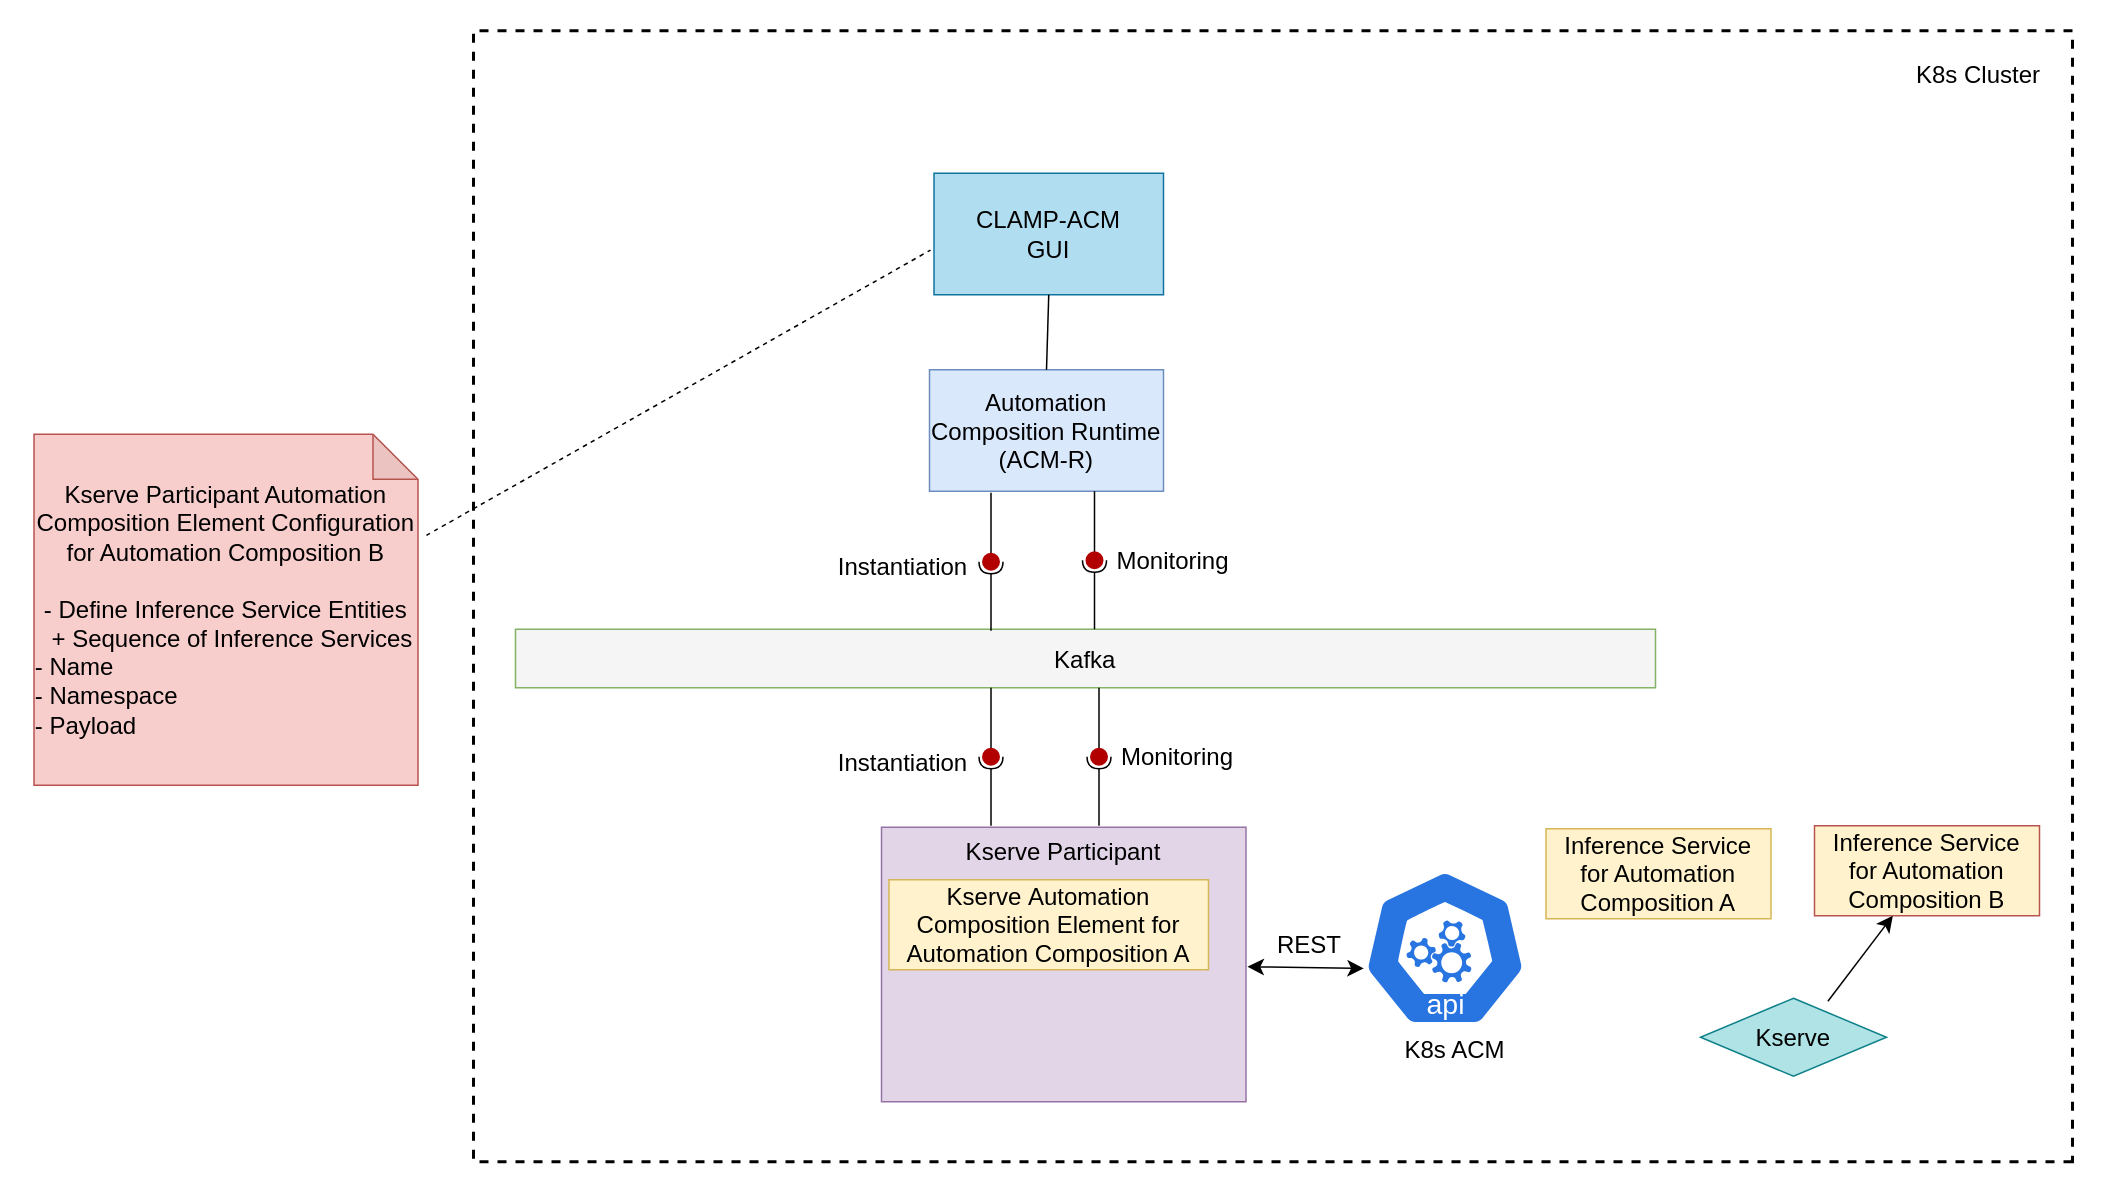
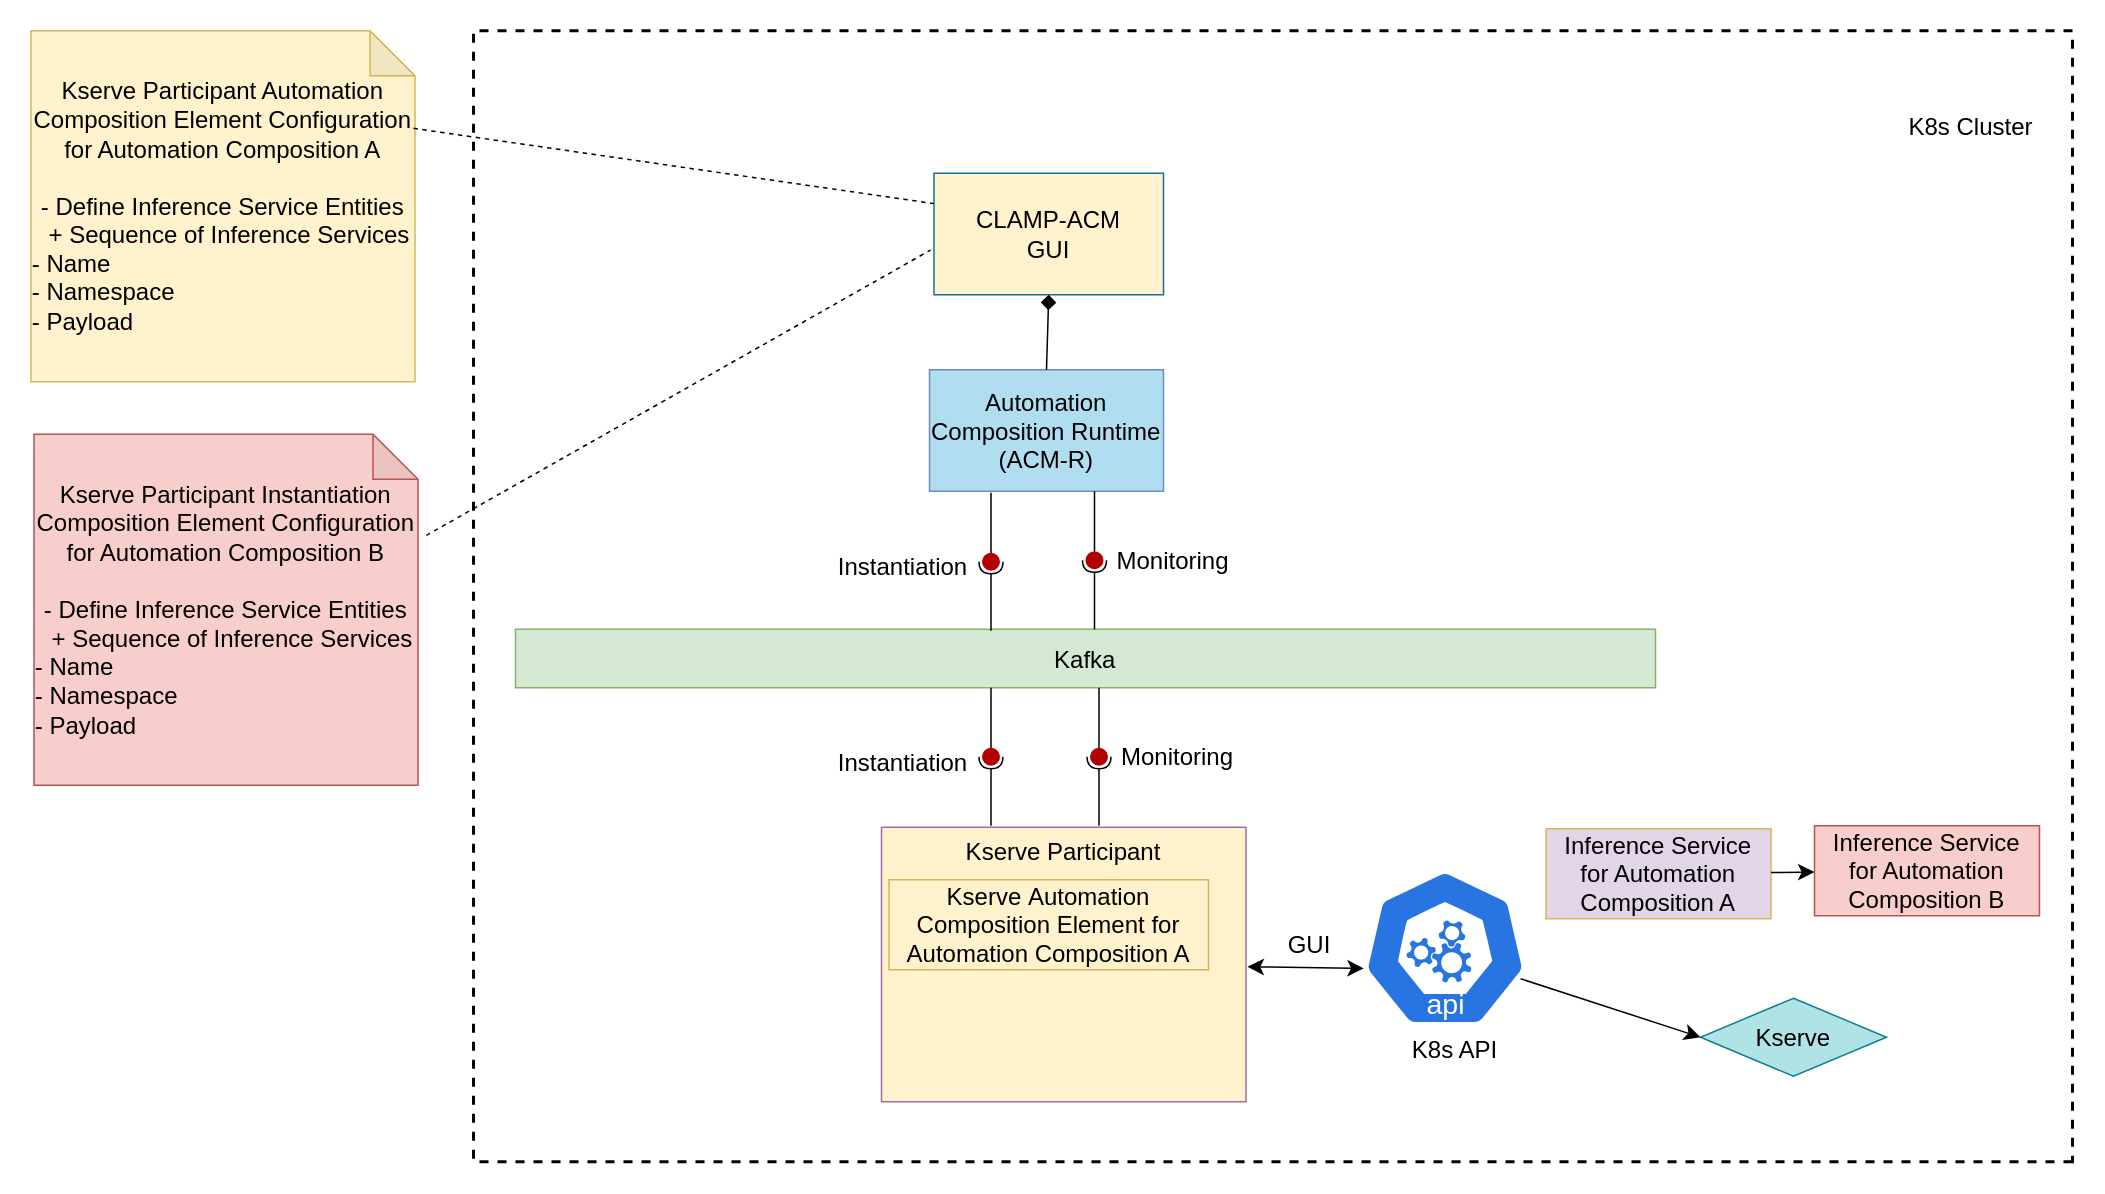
node "K8s Cluster": moved (1977, 74) -> (1970, 126)
edge "Kserve Participant Automation Composition Element Configuration for Automation Composition A - Define Inference Service Entities + Sequence of Inference Services - Name - Namespace - Payload" -- "CLAMP-ACM GUI": added
node "Kserve Participant Automation Composition Element Configuration for Automation Composition A - Define Inference Service Entities + Sequence of Inference Services - Name - Namespace - Payload": added
node "CLAMP-ACM GUI": fillcolor #b1ddf0 -> #fff2cc
edge "CLAMP-ACM GUI" -- "Automation Composition Runtime (ACM-R)": arrowhead none -> diamond
node "Automation Composition Runtime (ACM-R)": fillcolor #dae8fc -> #b1ddf0
node "Kserve Participant Automation Composition Element Configuration for Automation Composition B - Define Inference Service Entities + Sequence of Inference Services - Name - Namespace - Payload": label "Kserve Participant Automation Composition Element Configuration for Automation Composition B - Define Inference Service Entities + Sequence of Inference Services - Name - Namespace - Payload" -> "Kserve Participant Instantiation Composition Element Configuration for Automation Composition B - Define Inference Service Entities + Sequence of Inference Services - Name - Namespace - Payload"
node "Kafka": fillcolor #f5f5f5 -> #d5e8d4
node "Kserve Participant": fillcolor #e1d5e7 -> #fff2cc
node "Inference Service for Automation Composition B": fillcolor #fff2cc -> #f8cecc
node "Inference Service for Automation Composition A": fillcolor #fff2cc -> #e1d5e7
node "REST": label "REST" -> "GUI"
edge "Kserve" -> "Inference Service for Automation Composition B": now "Inference Service for Automation Composition A" -> "Inference Service for Automation Composition B"
edge "api" -> "Kserve": added
node "K8s ACM": label "K8s ACM" -> "K8s API"
